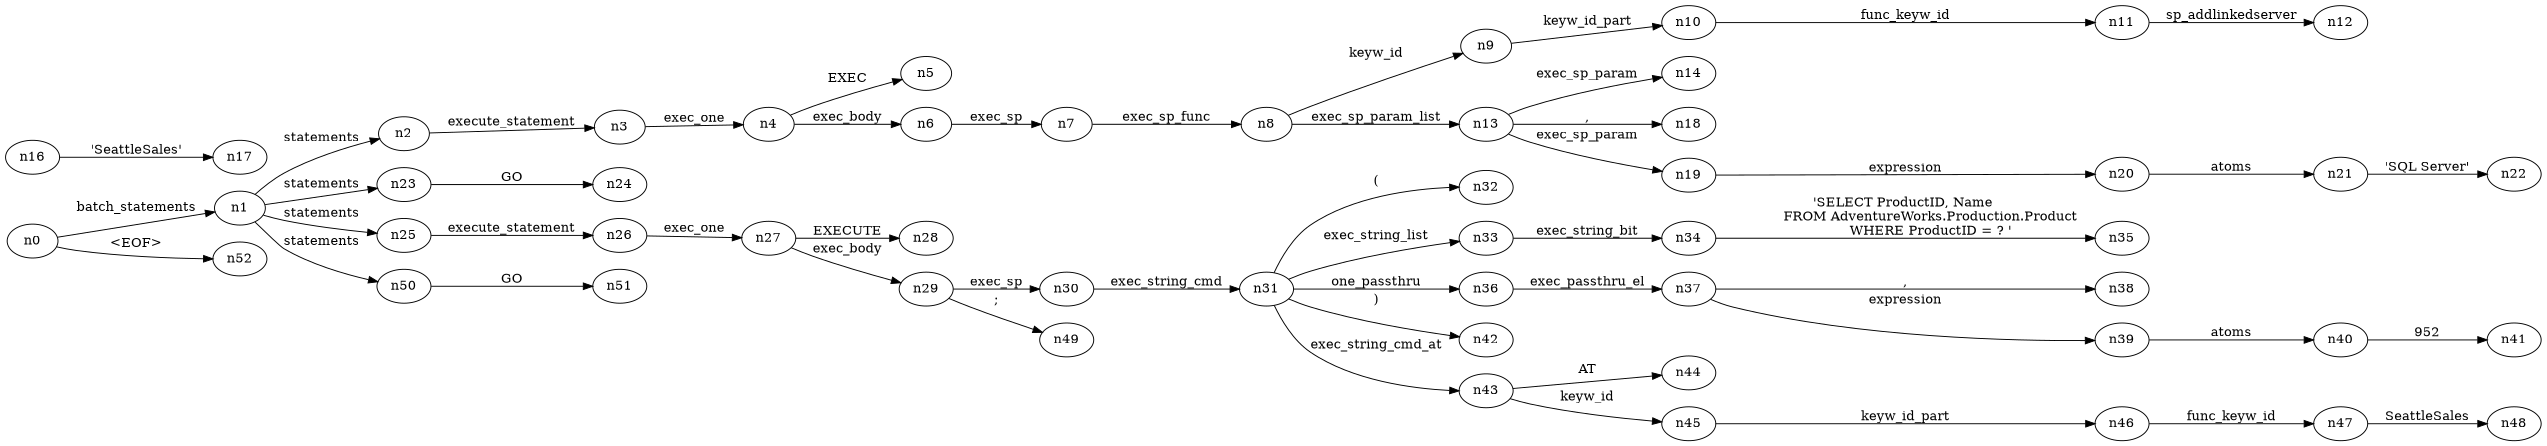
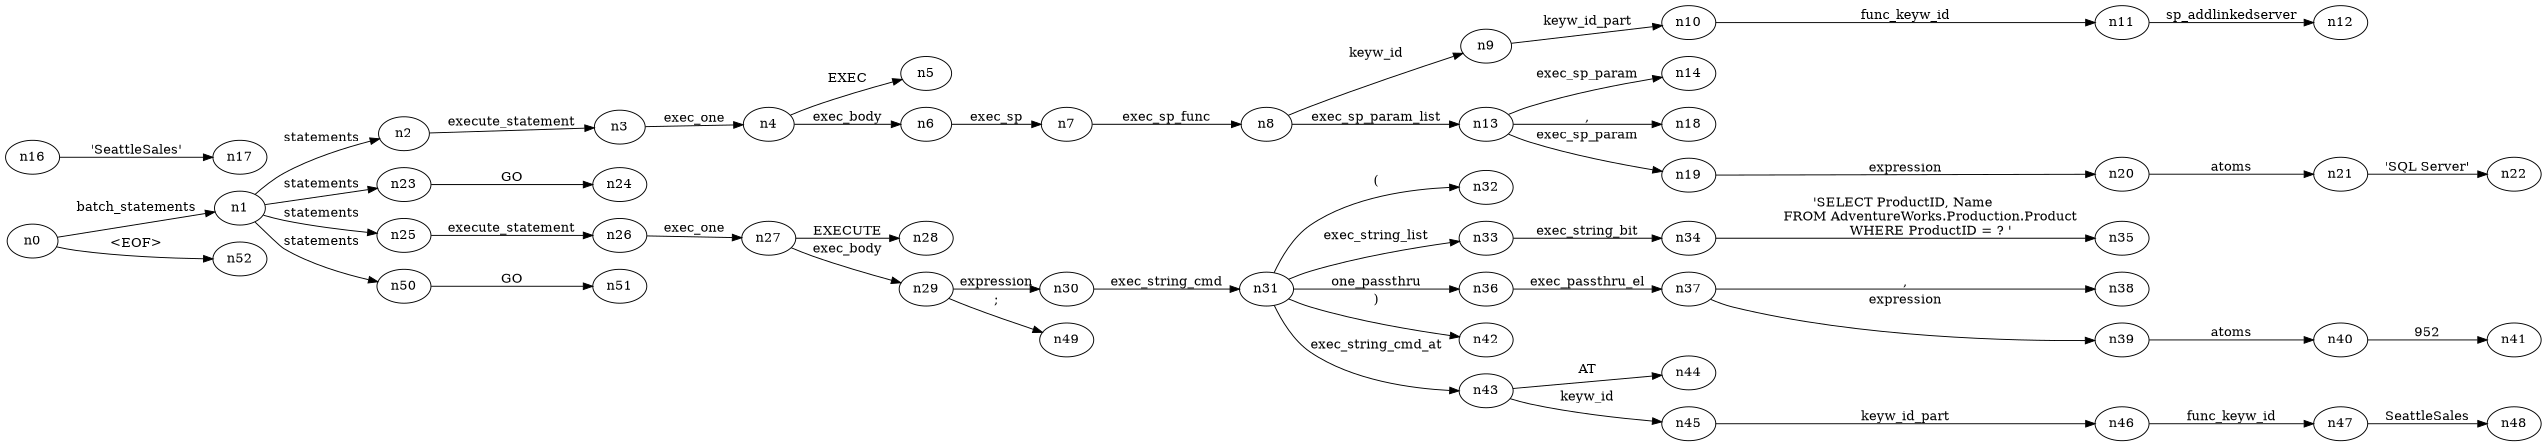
edge "n29" -> "n30": label "exec_sp" -> "expression"
